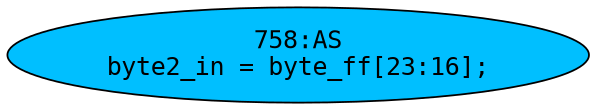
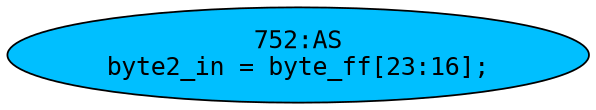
node "758:AS byte2_in = byte_ff[23:16];": label "758:AS byte2_in = byte_ff[23:16];" -> "752:AS byte2_in = byte_ff[23:16];"
